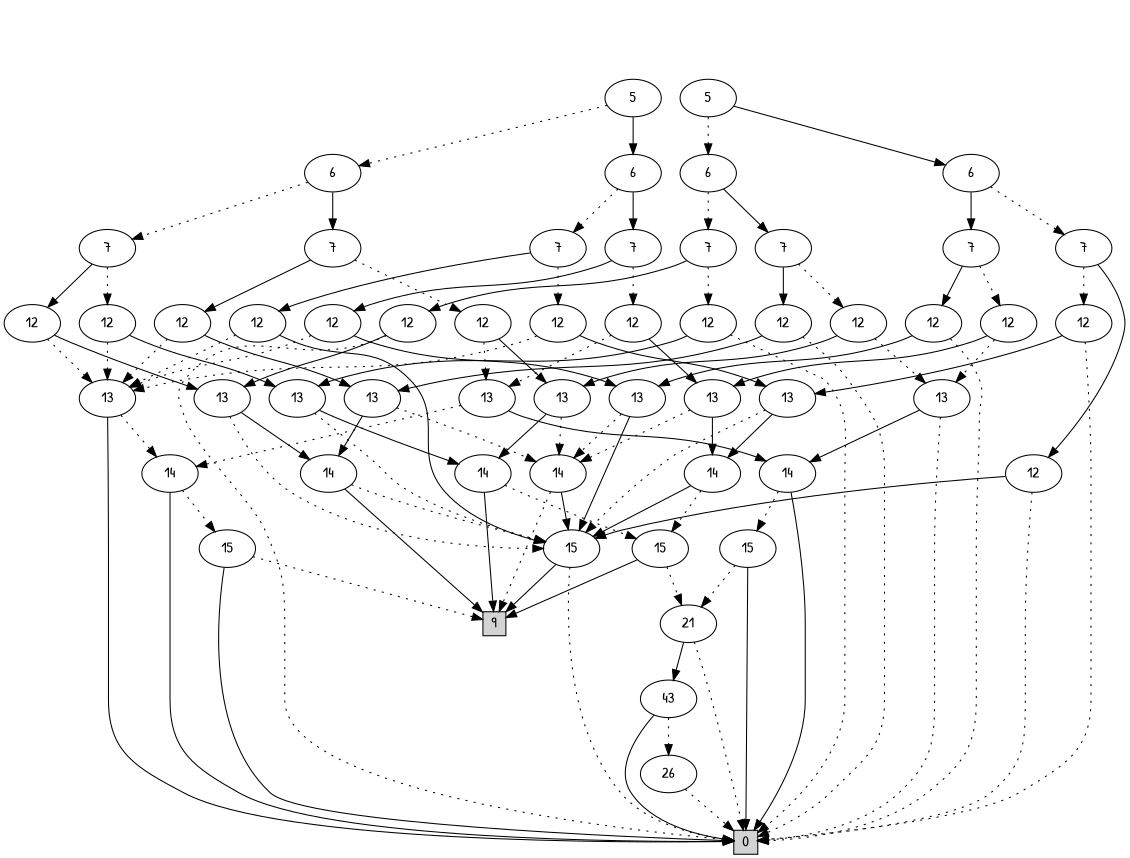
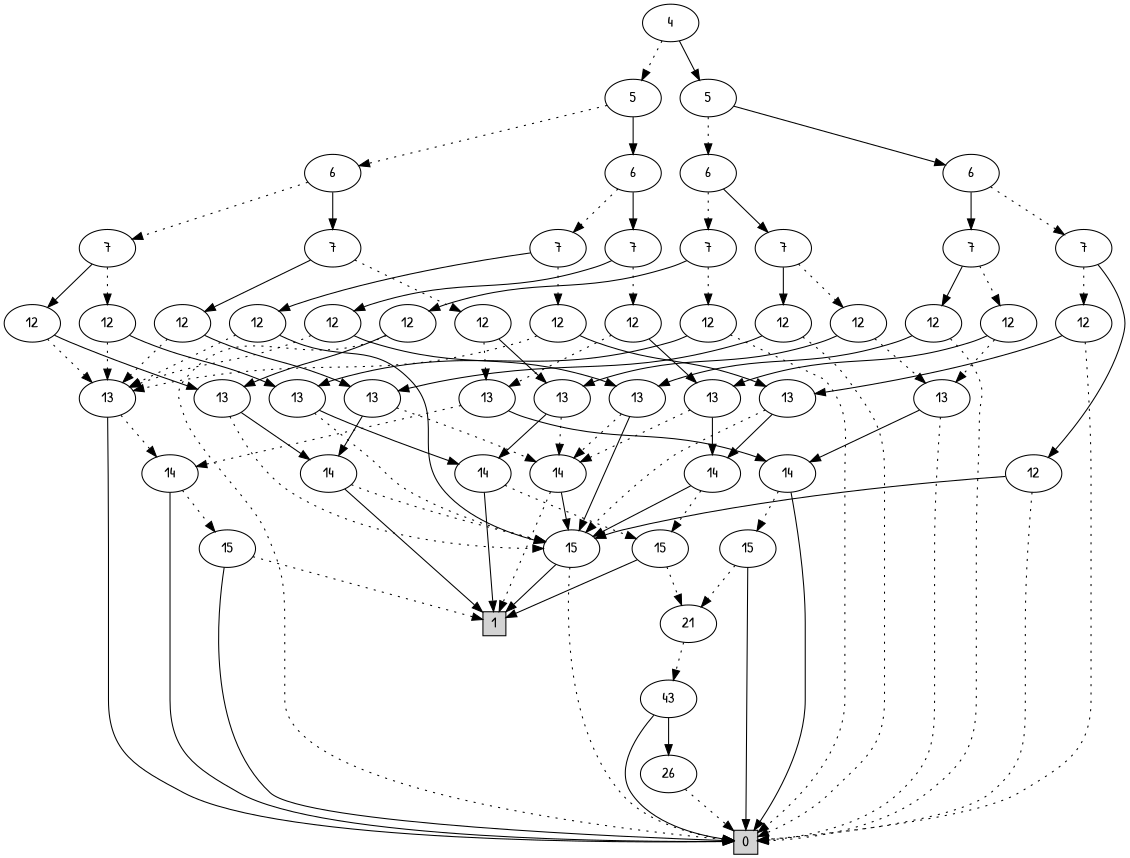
node "4": added
node "9": label "9" -> "1"
edge "21" -> "43": style filled -> dotted
edge "21" -> "0": removed
edge "43" -> "26": style dotted -> filled
